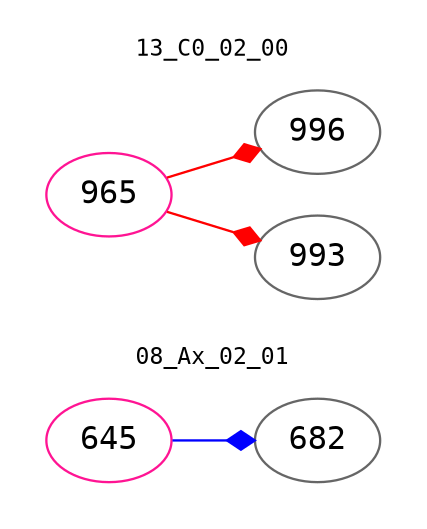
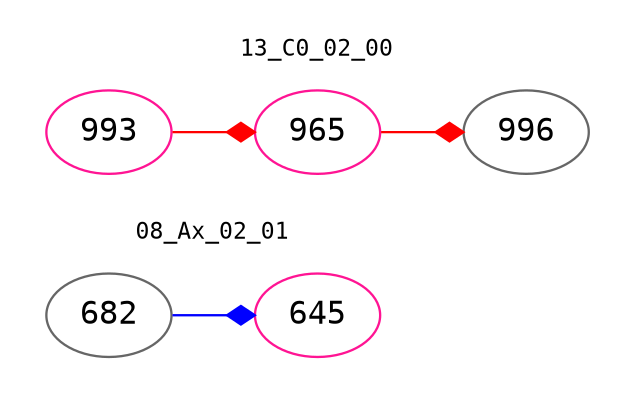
edge "965" -> "993": reversed
node "993": color gray40 -> deeppink
edge "645" -> "682": reversed
